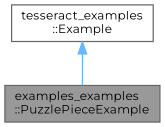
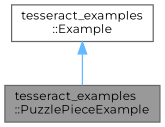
node "examples_examples ::PuzzlePieceExample": label "examples_examples ::PuzzlePieceExample" -> "tesseract_examples ::PuzzlePieceExample"
